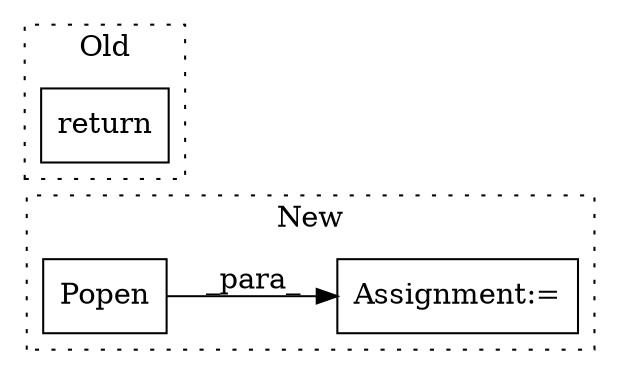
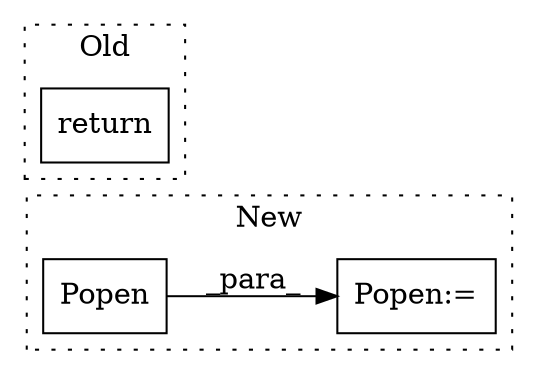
node "Assignment:=": label "Assignment:=" -> "Popen:="
